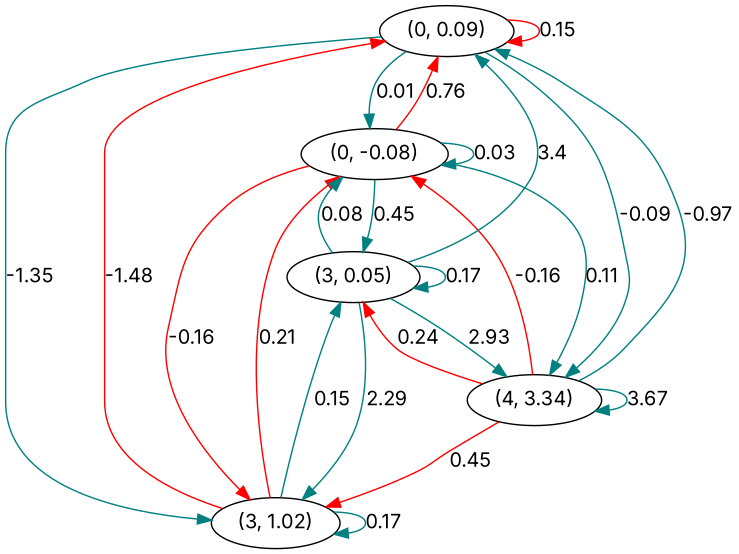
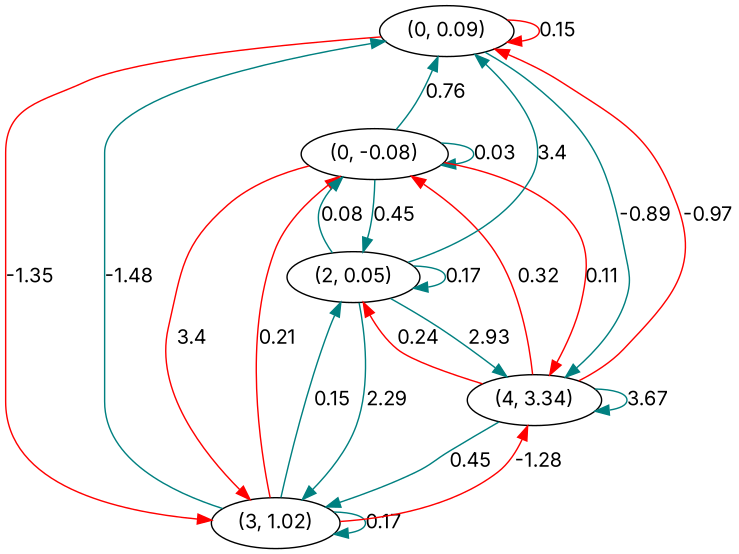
edge "(0, 0.09)" -> "(0, -0.08)": removed, label "0.01"
edge "(0, -0.08)" -> "(0, 0.09)": color red -> teal
edge "(0, 0.09)" -> "(3, 1.02)": color teal -> red
edge "(4, 3.34)" -> "(0, 0.09)": color teal -> red
edge "(3, 1.02)" -> "(0, 0.09)": color red -> teal
edge "(0, 0.09)" -> "(4, 3.34)": label "-0.09" -> "-0.89"
edge "(0, -0.08)" -> "(4, 3.34)": color teal -> red
node "(3, 0.05)": label "(3, 0.05)" -> "(2, 0.05)"
edge "(4, 3.34)" -> "(0, -0.08)": label "-0.16" -> "0.32"
edge "(0, -0.08)" -> "(3, 1.02)": label "-0.16" -> "3.4"
edge "(4, 3.34)" -> "(3, 1.02)": color red -> teal
edge "(3, 1.02)" -> "(4, 3.34)": added, label "-1.28"
